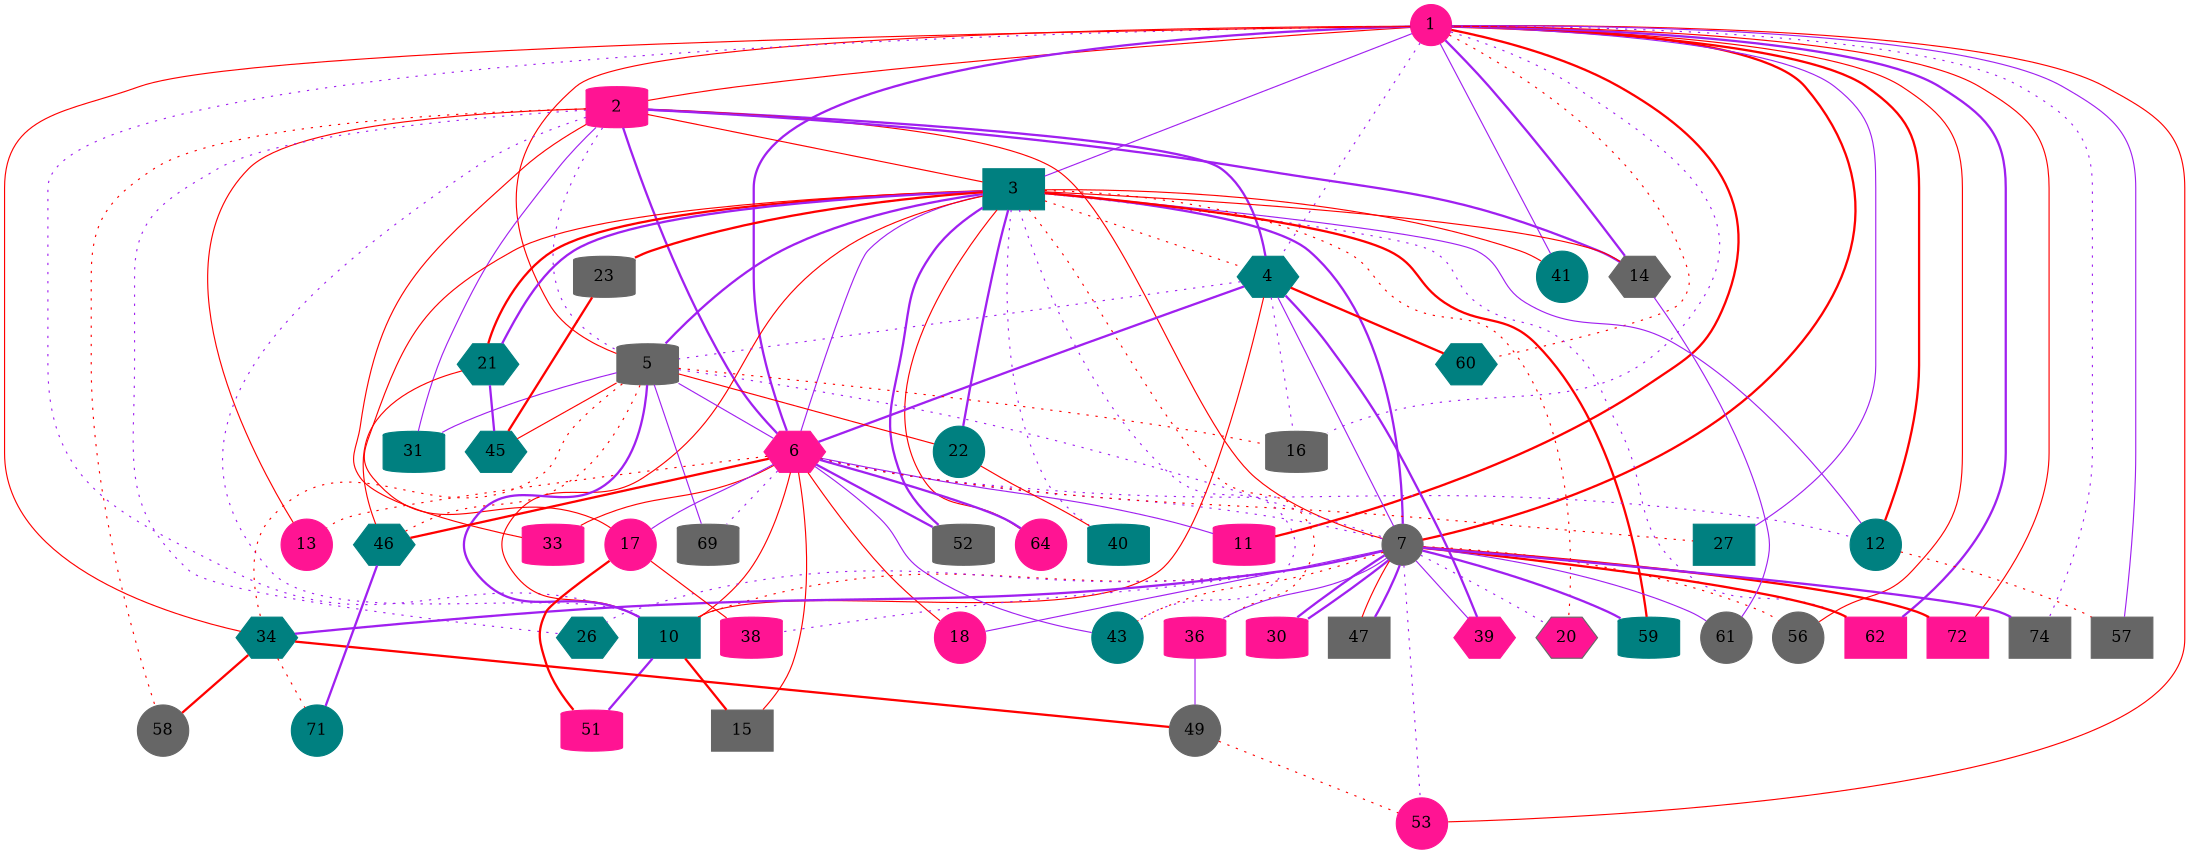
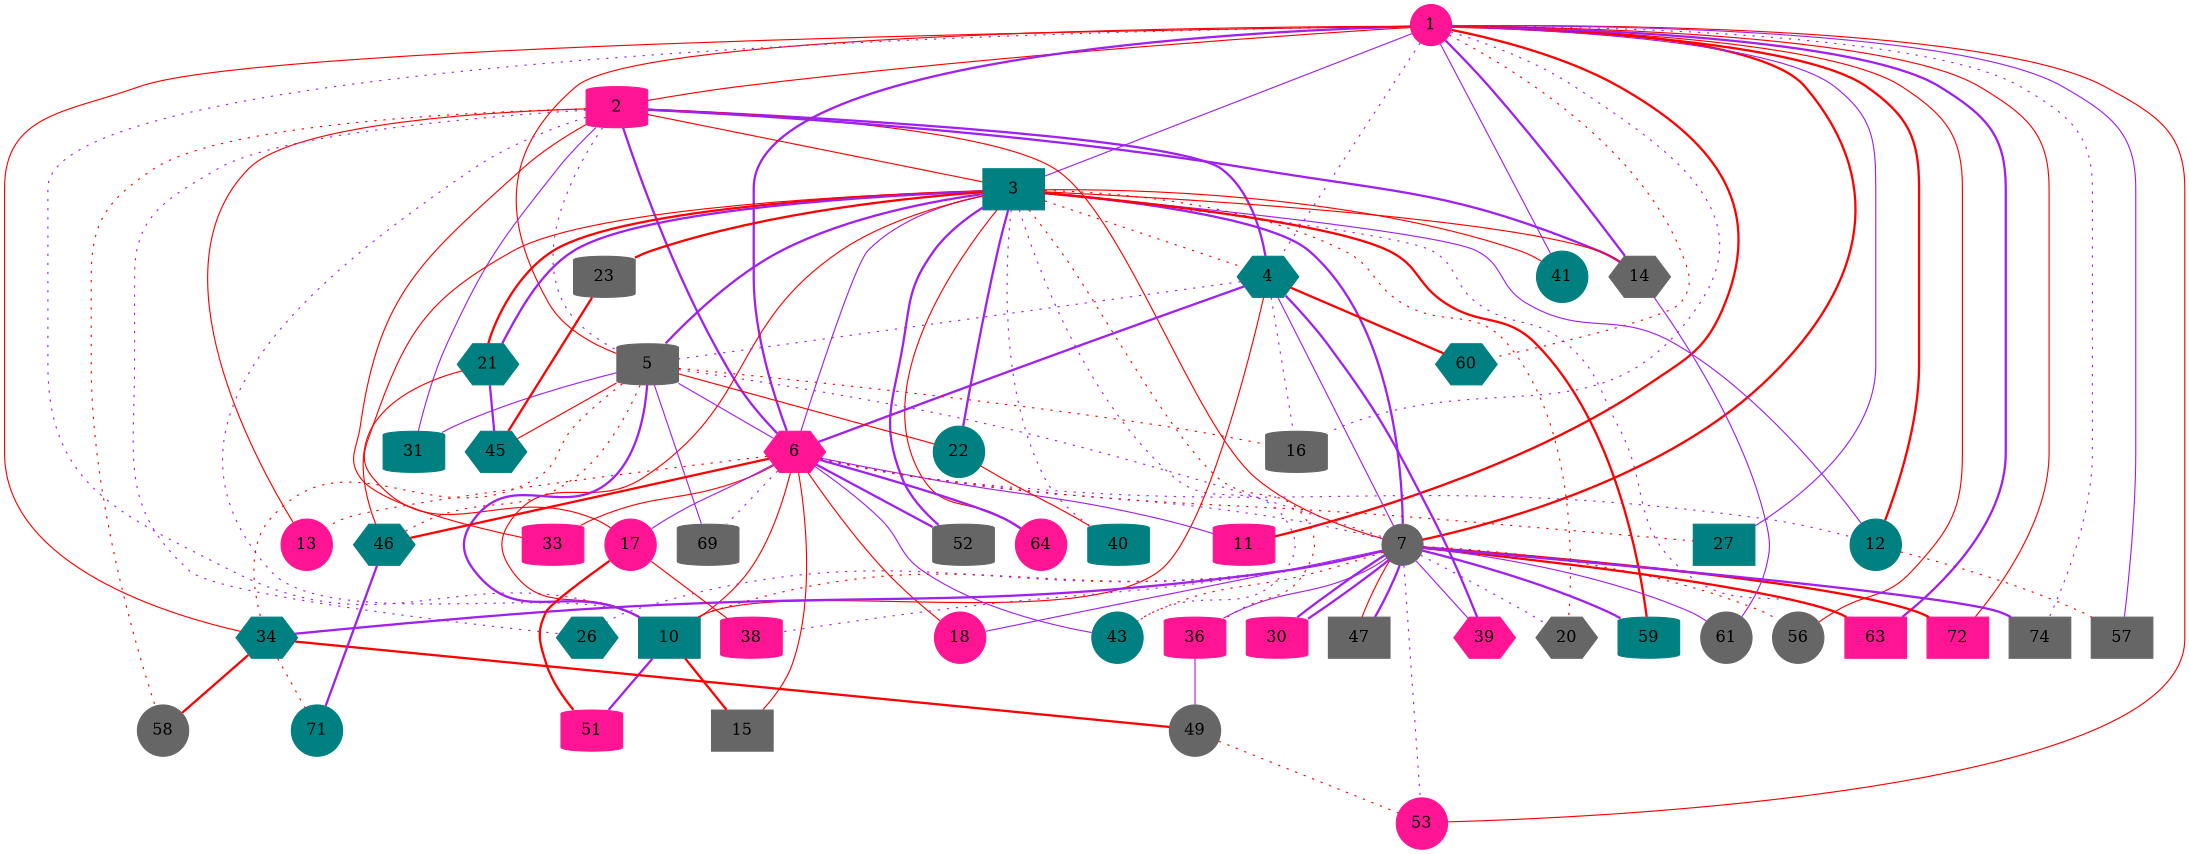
node "20": fillcolor deeppink -> gray40
node "62": label "62" -> "63"
